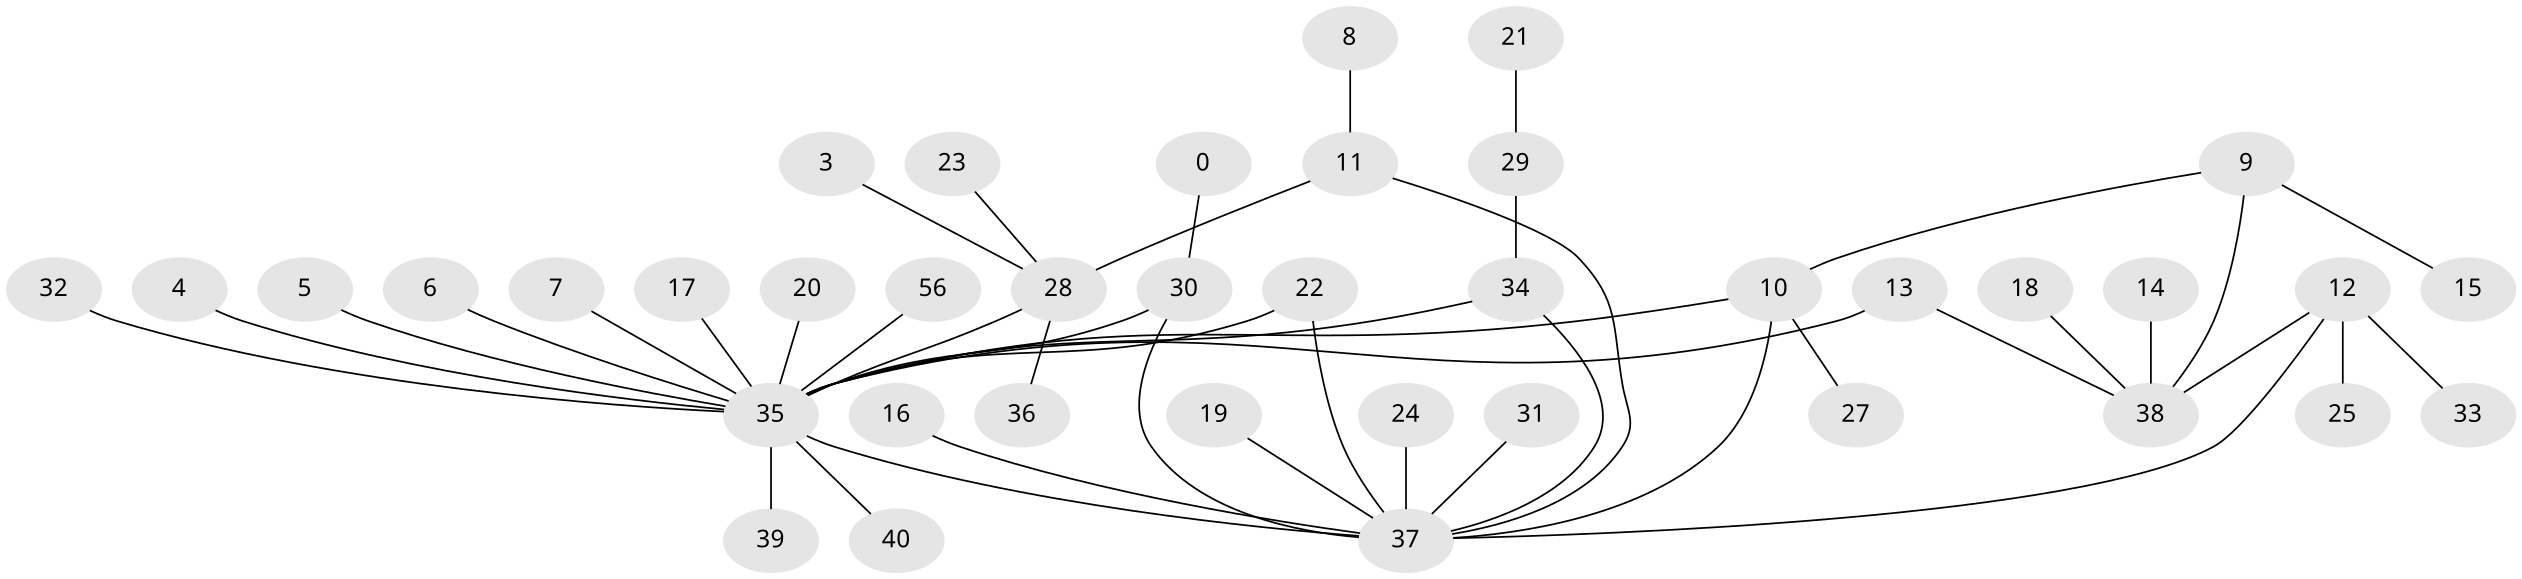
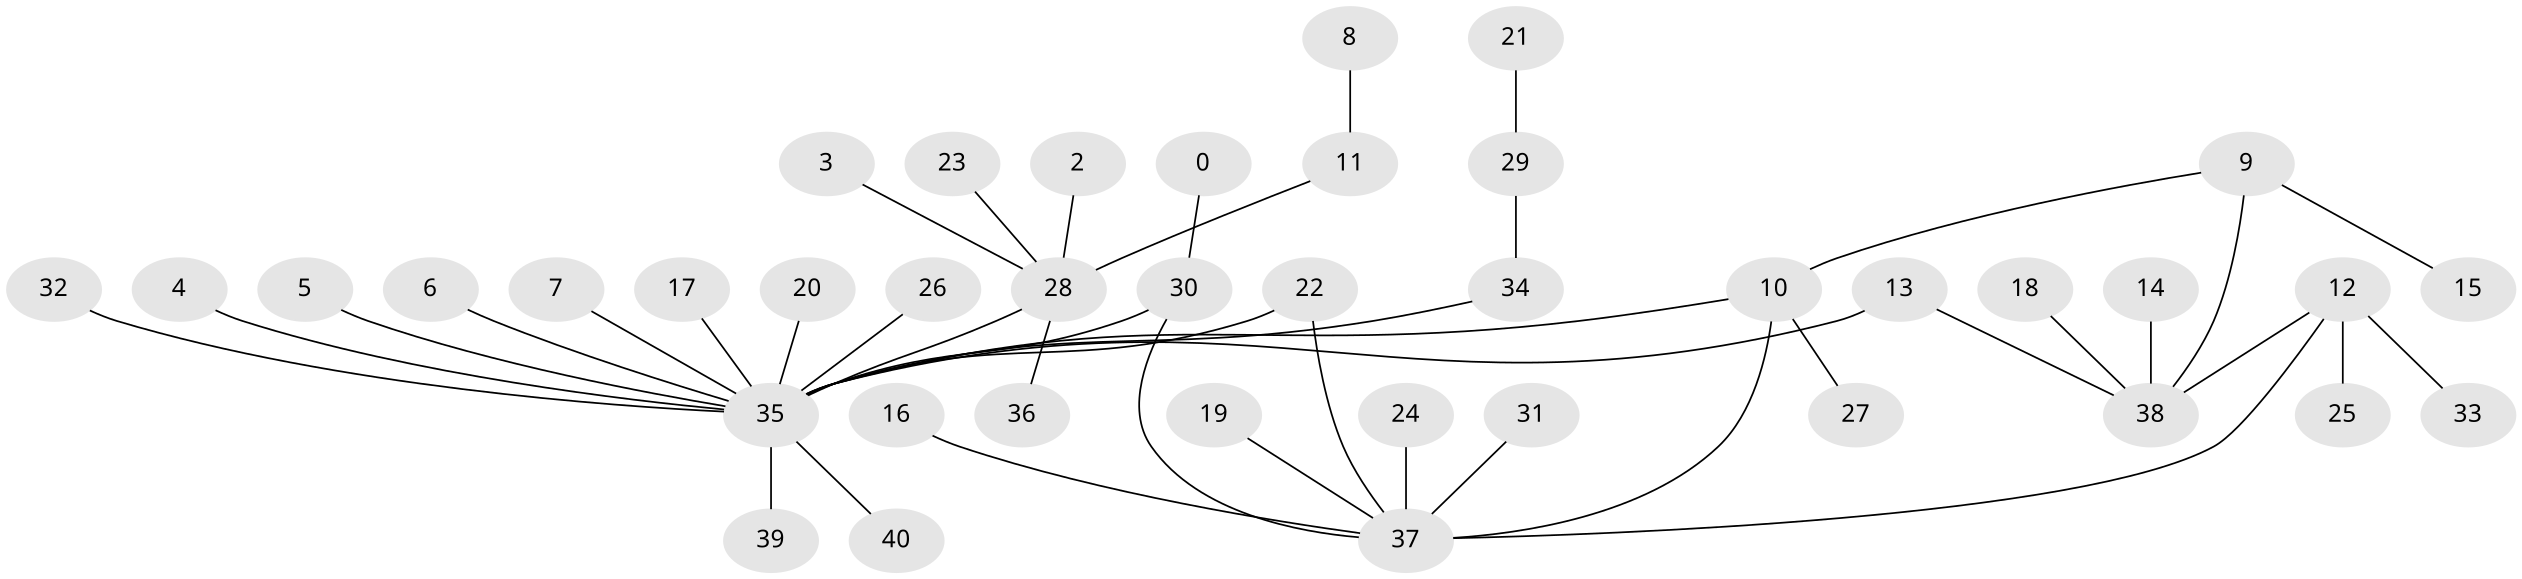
node "2": added
node "56": label "56" -> "26"
edge "11" -- "37": removed
edge "34" -- "37": removed
edge "35" -- "37": removed
